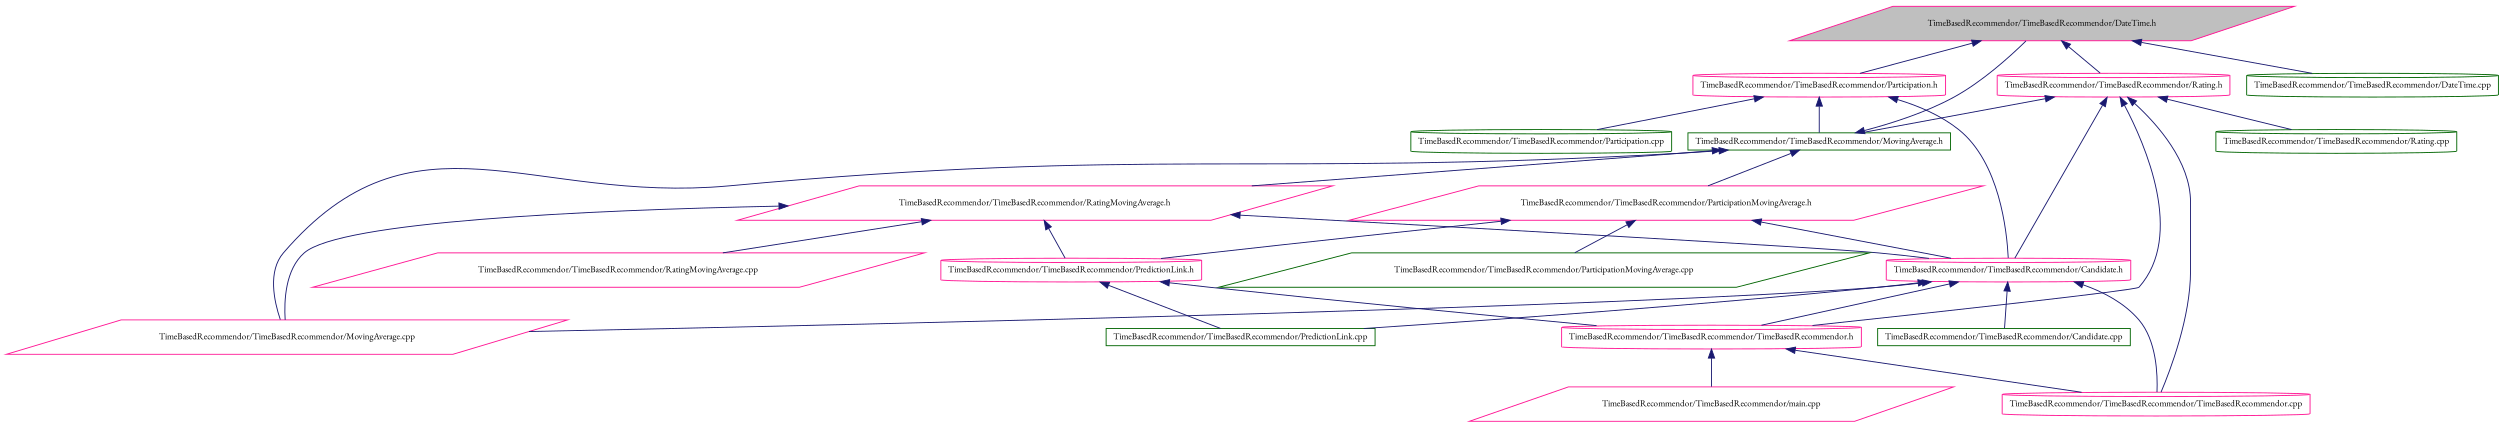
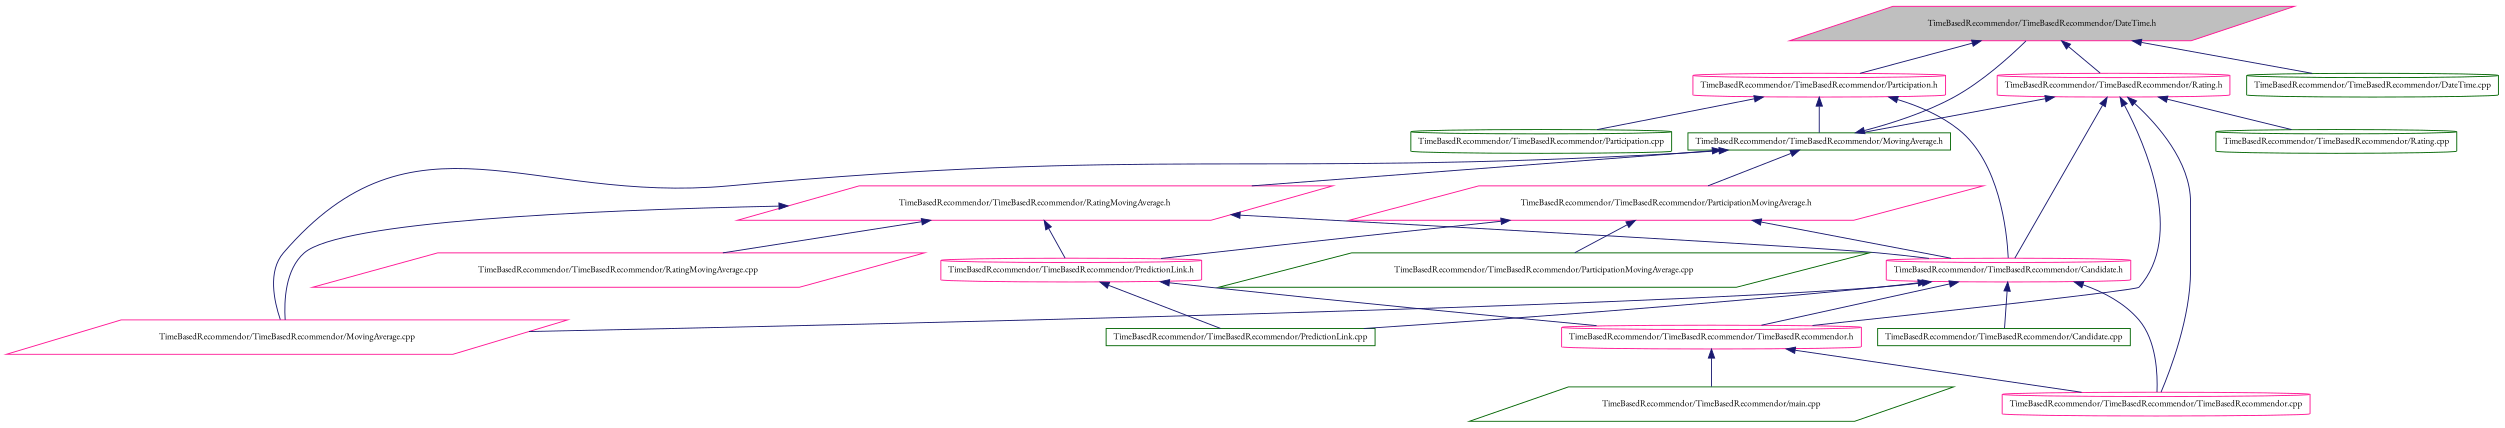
node "TimeBasedRecommendor/TimeBasedRecommendor/main.cpp": color deeppink -> darkgreen
